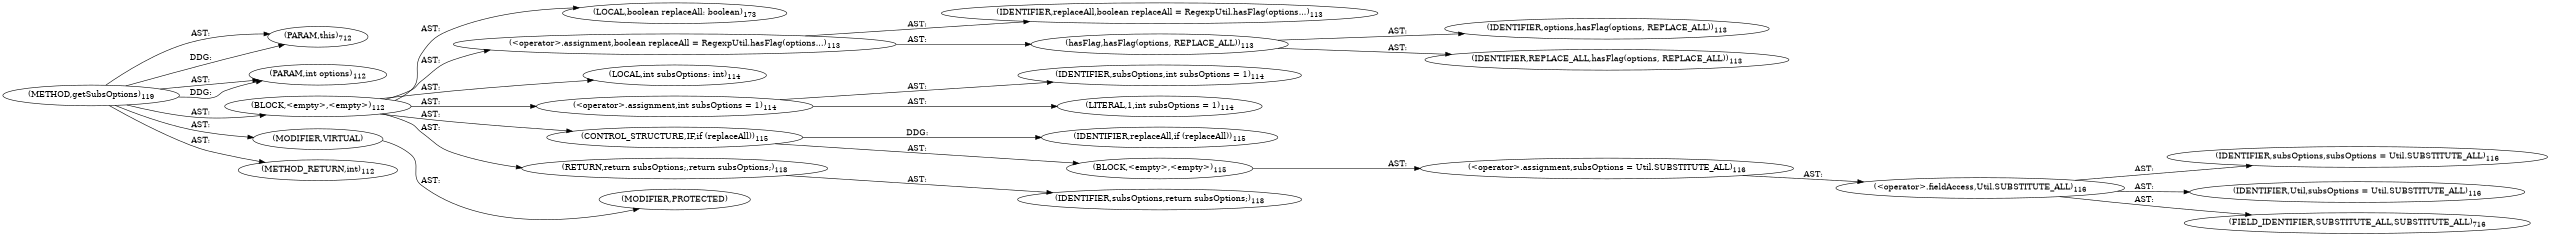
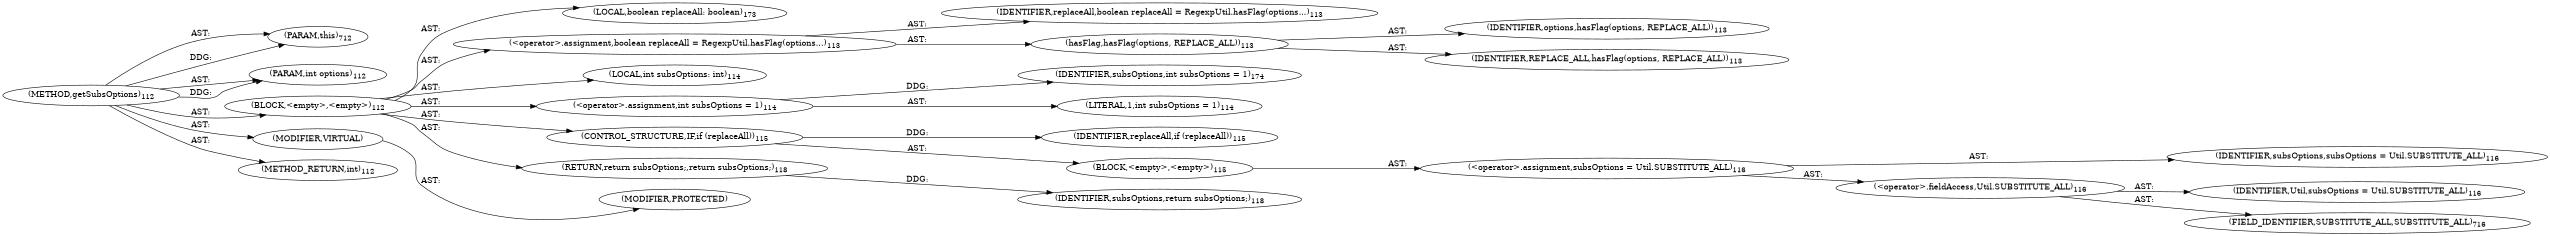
node "(IDENTIFIER,subsOptions,int subsOptions = 1)": text "114" -> "174"
edge "(<operator>.assignment,int subsOptions = 1)" -> "(IDENTIFIER,subsOptions,int subsOptions = 1)": label "AST: " -> "DDG: "
node "(METHOD,getSubsOptions)": text "119" -> "112"
edge "(<operator>.fieldAccess,Util.SUBSTITUTE_ALL)" -> "(IDENTIFIER,subsOptions,subsOptions = Util.SUBSTITUTE_ALL)": now "(<operator>.assignment,subsOptions = Util.SUBSTITUTE_ALL)" -> "(IDENTIFIER,subsOptions,subsOptions = Util.SUBSTITUTE_ALL)"
edge "(RETURN,return subsOptions;,return subsOptions;)" -> "(IDENTIFIER,subsOptions,return subsOptions;)": label "AST: " -> "DDG: "
